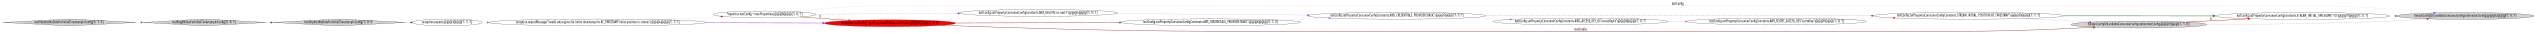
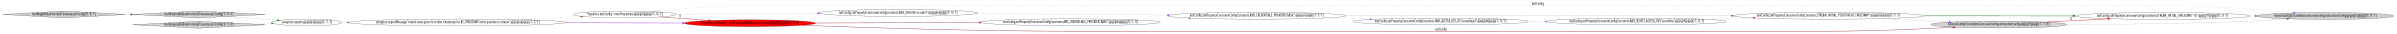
edge "testUnparsableDateForInitialTimestampInConfig['0', '1', '0']" -> "testIllegalValueForInitialTimestampInConfig['0', '0', '1']": now "testUnparsableDateForInitialTimestampInConfig['0', '1', '0']" -> "exception.expect()@@@3@@@['1', '1', '1']"
